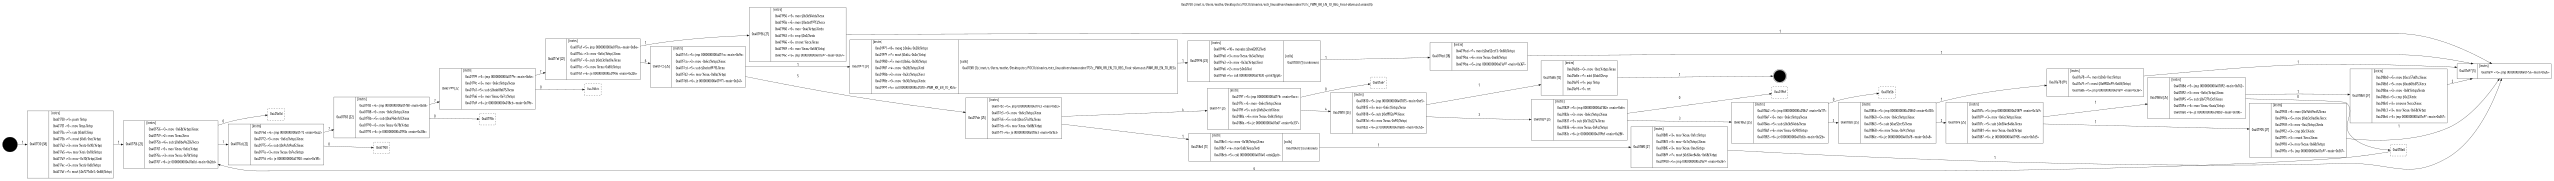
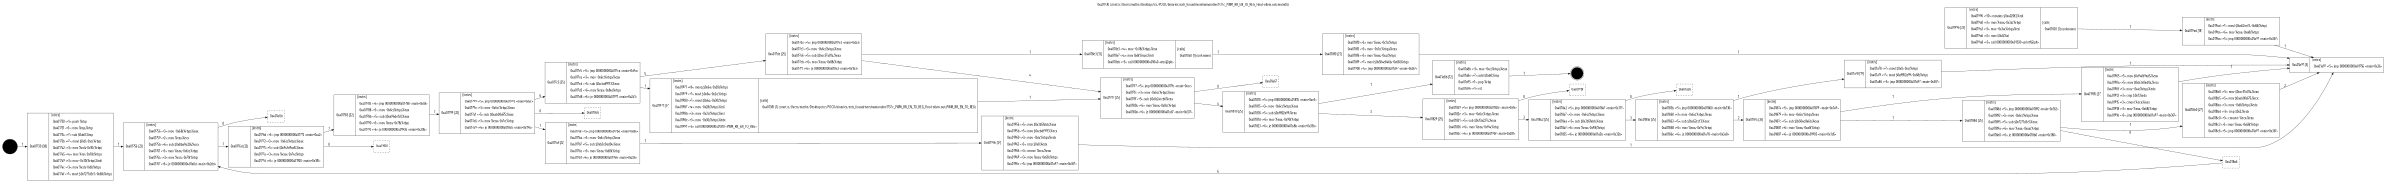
edge "0x4017af [22]" -> "0x4017c5 [25]": now "0x401799 [22]" -> "0x4017c5 [25]"
edge "0x401971 [37]" -> "0x401996 [23]": now "0x401971 [37]" -> "0x4017f7 [25]"
node "0x40193b": removed
